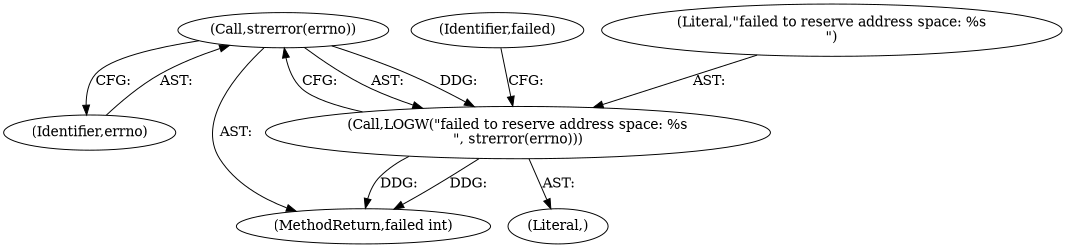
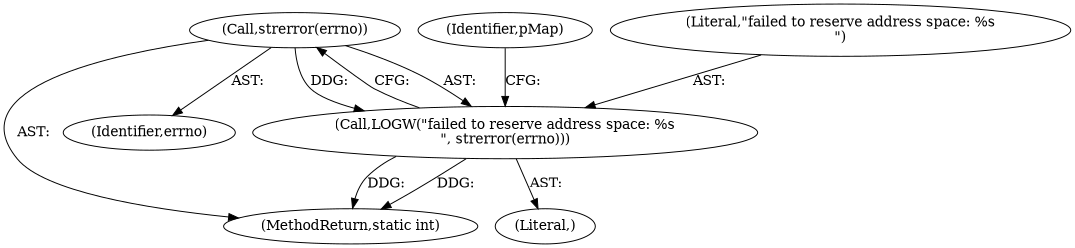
node "(Identifier,failed)": label "(Identifier,failed)" -> "(Identifier,pMap)"
edge "(Identifier,errno)" -> "(Call,strerror(errno))": removed, label "AST:"
edge "(Call,strerror(errno))" -> "(Identifier,errno)": label "CFG: " -> "AST: "
node "(MethodReturn,failed int)": label "(MethodReturn,failed int)" -> "(MethodReturn,static int)"
